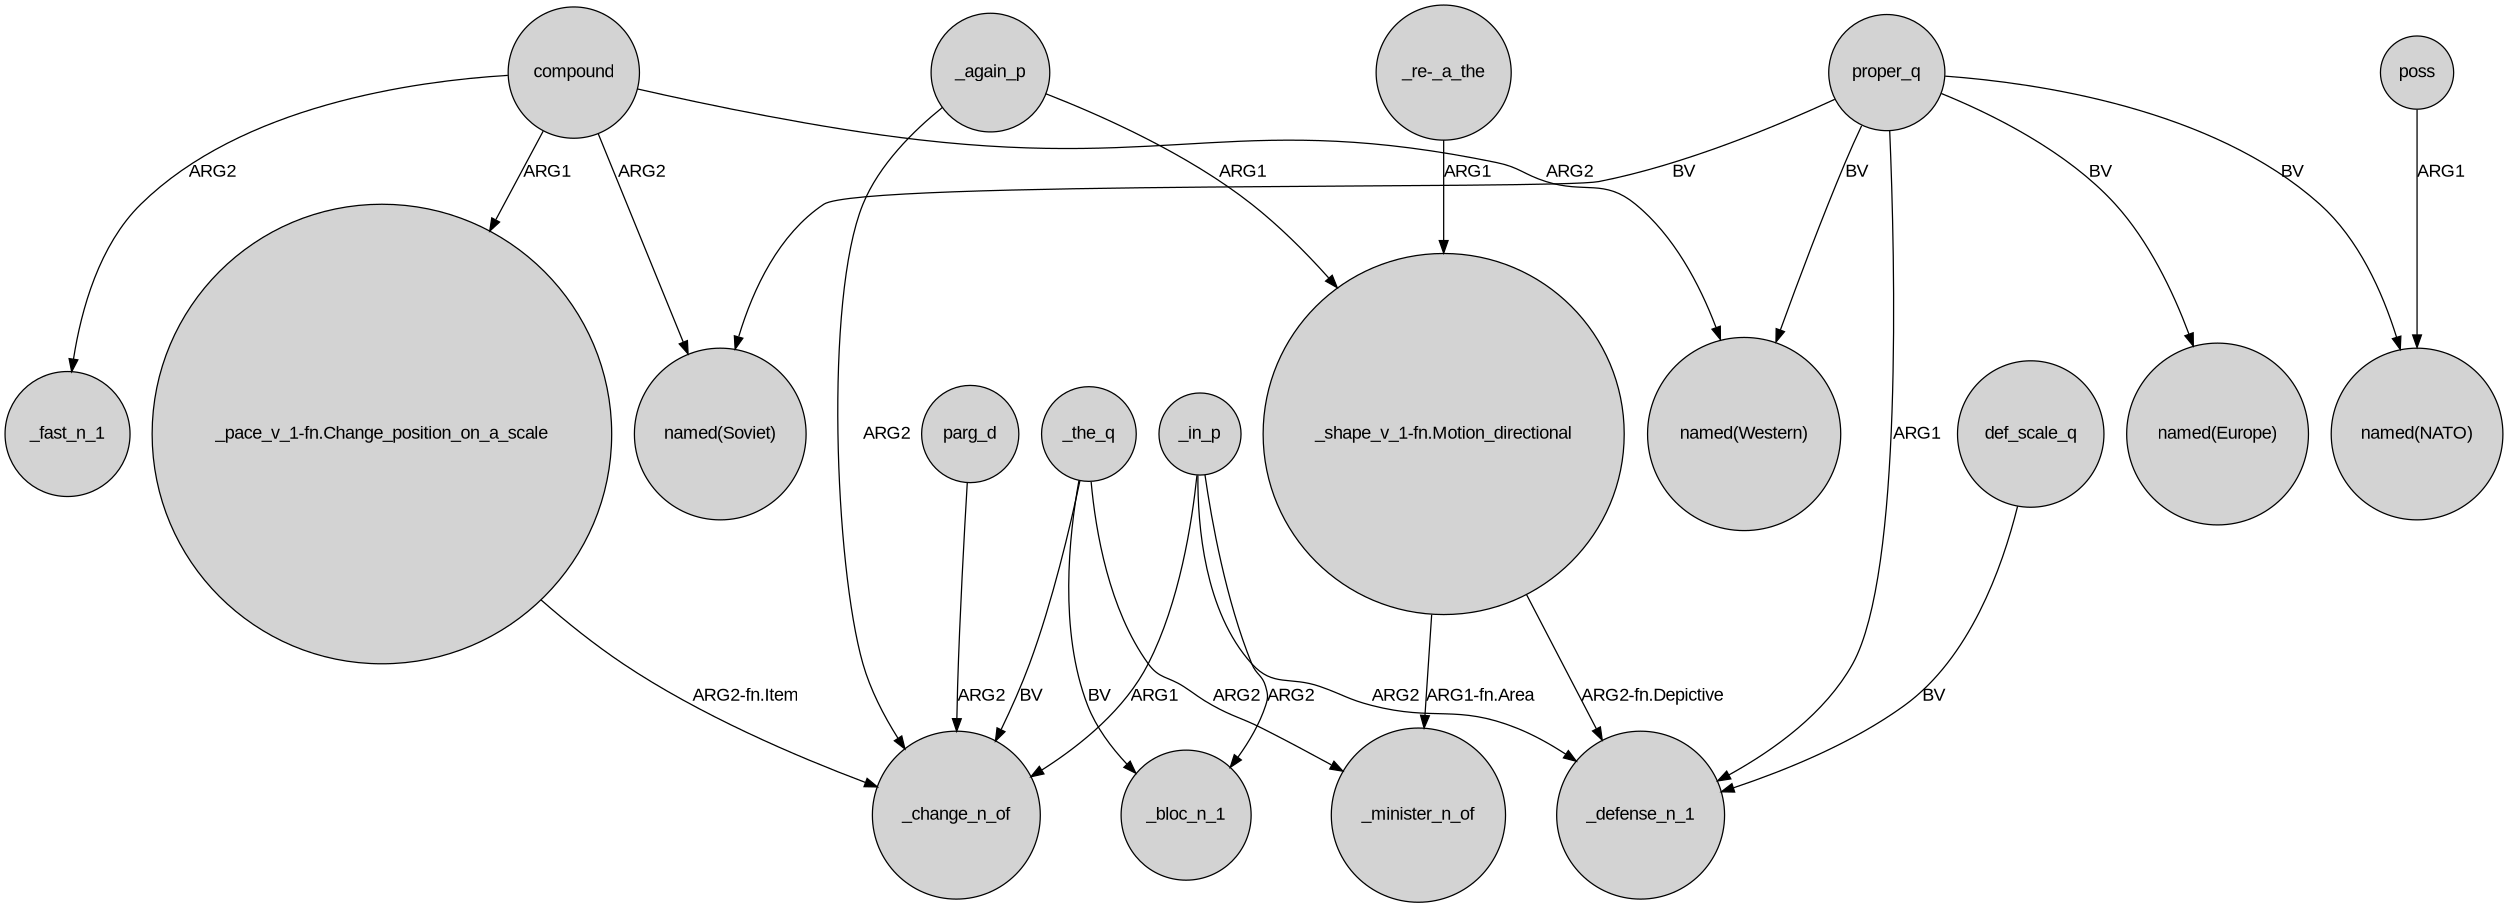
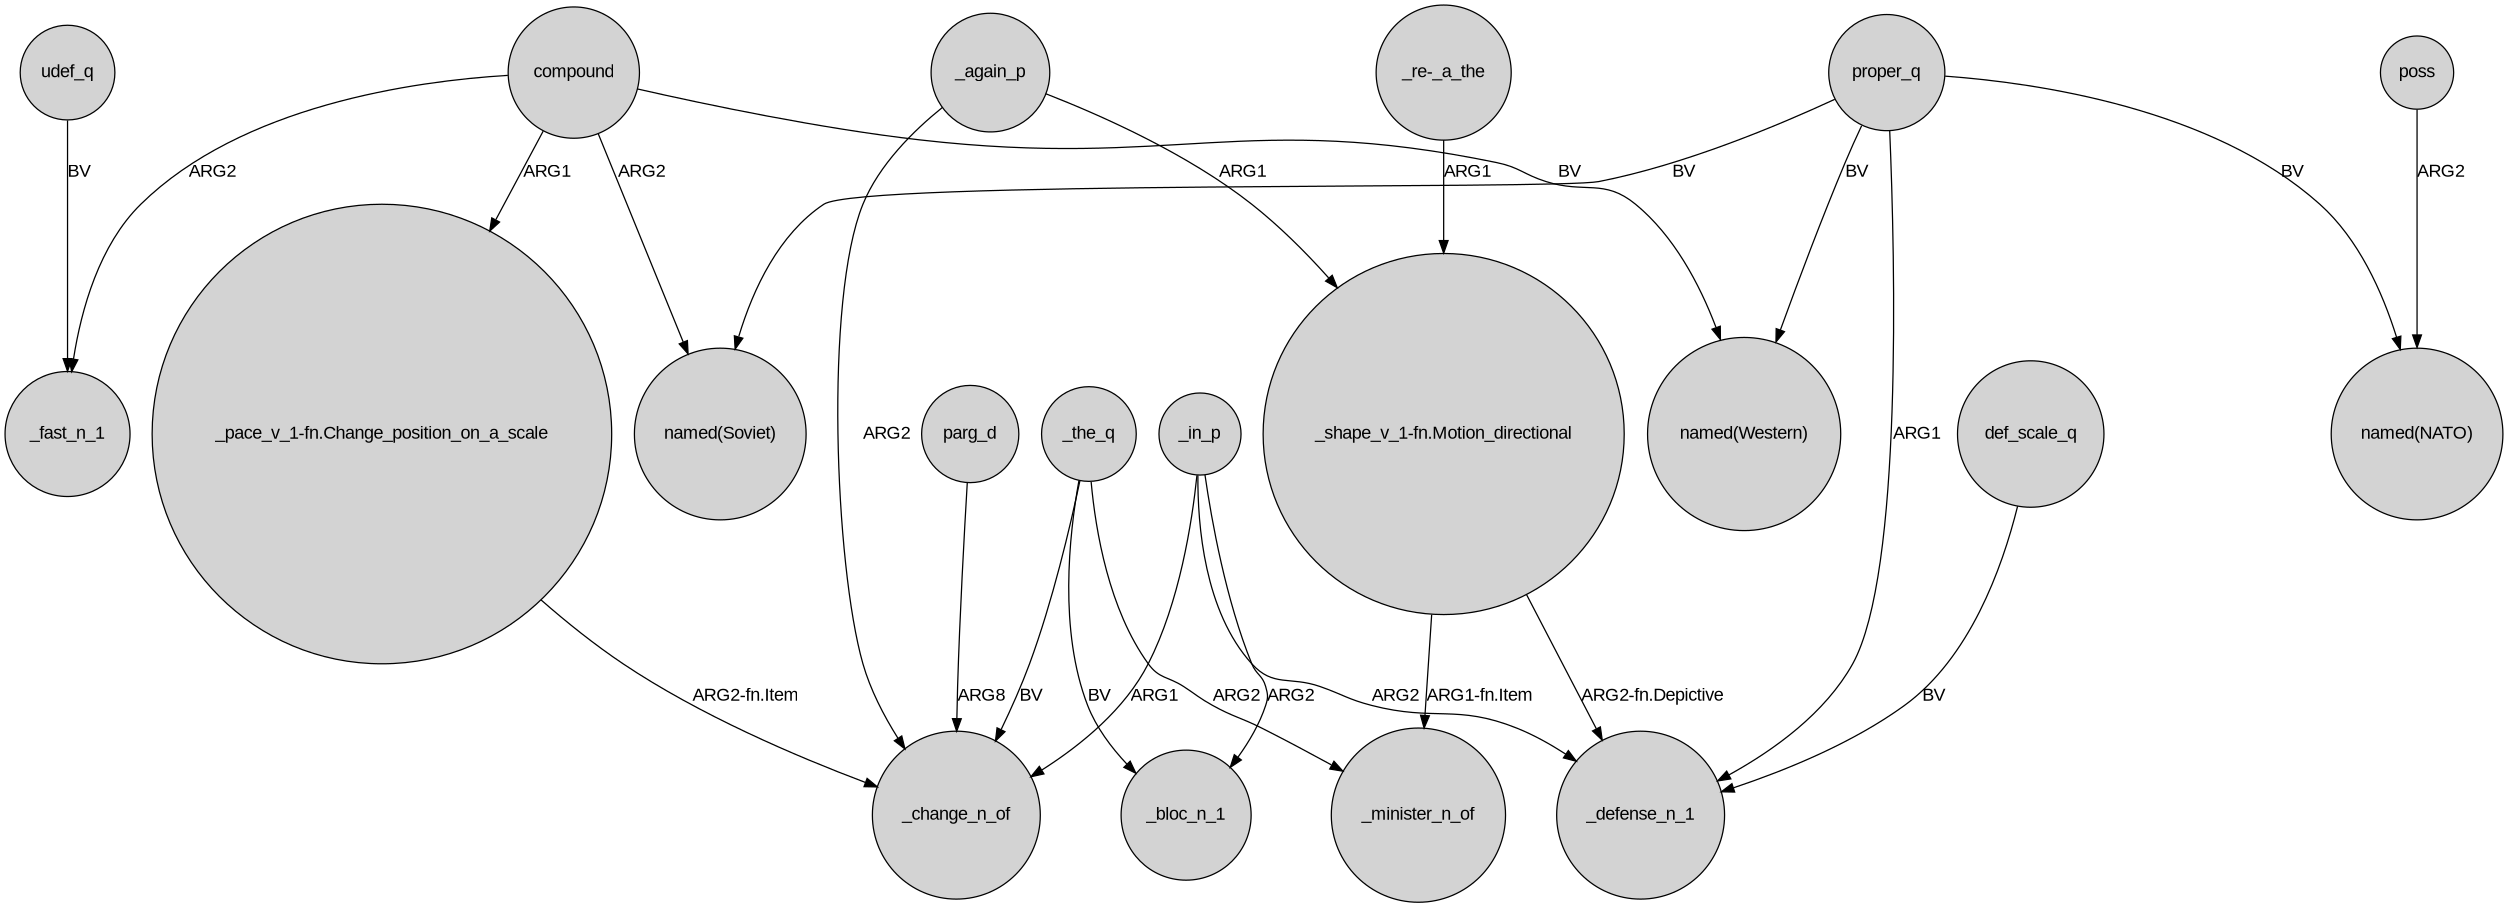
node "udef_q": added
edge "compound" -> "named(Western)": label "ARG2" -> "BV"
edge "poss" -> "named(NATO)": label "ARG1" -> "ARG2"
node "named(Europe)": removed
edge "parg_d" -> "_change_n_of": label "ARG2" -> "ARG8"
edge "_shape_v_1-fn.Motion_directional" -> "_minister_n_of": label "ARG1-fn.Area" -> "ARG1-fn.Item"
